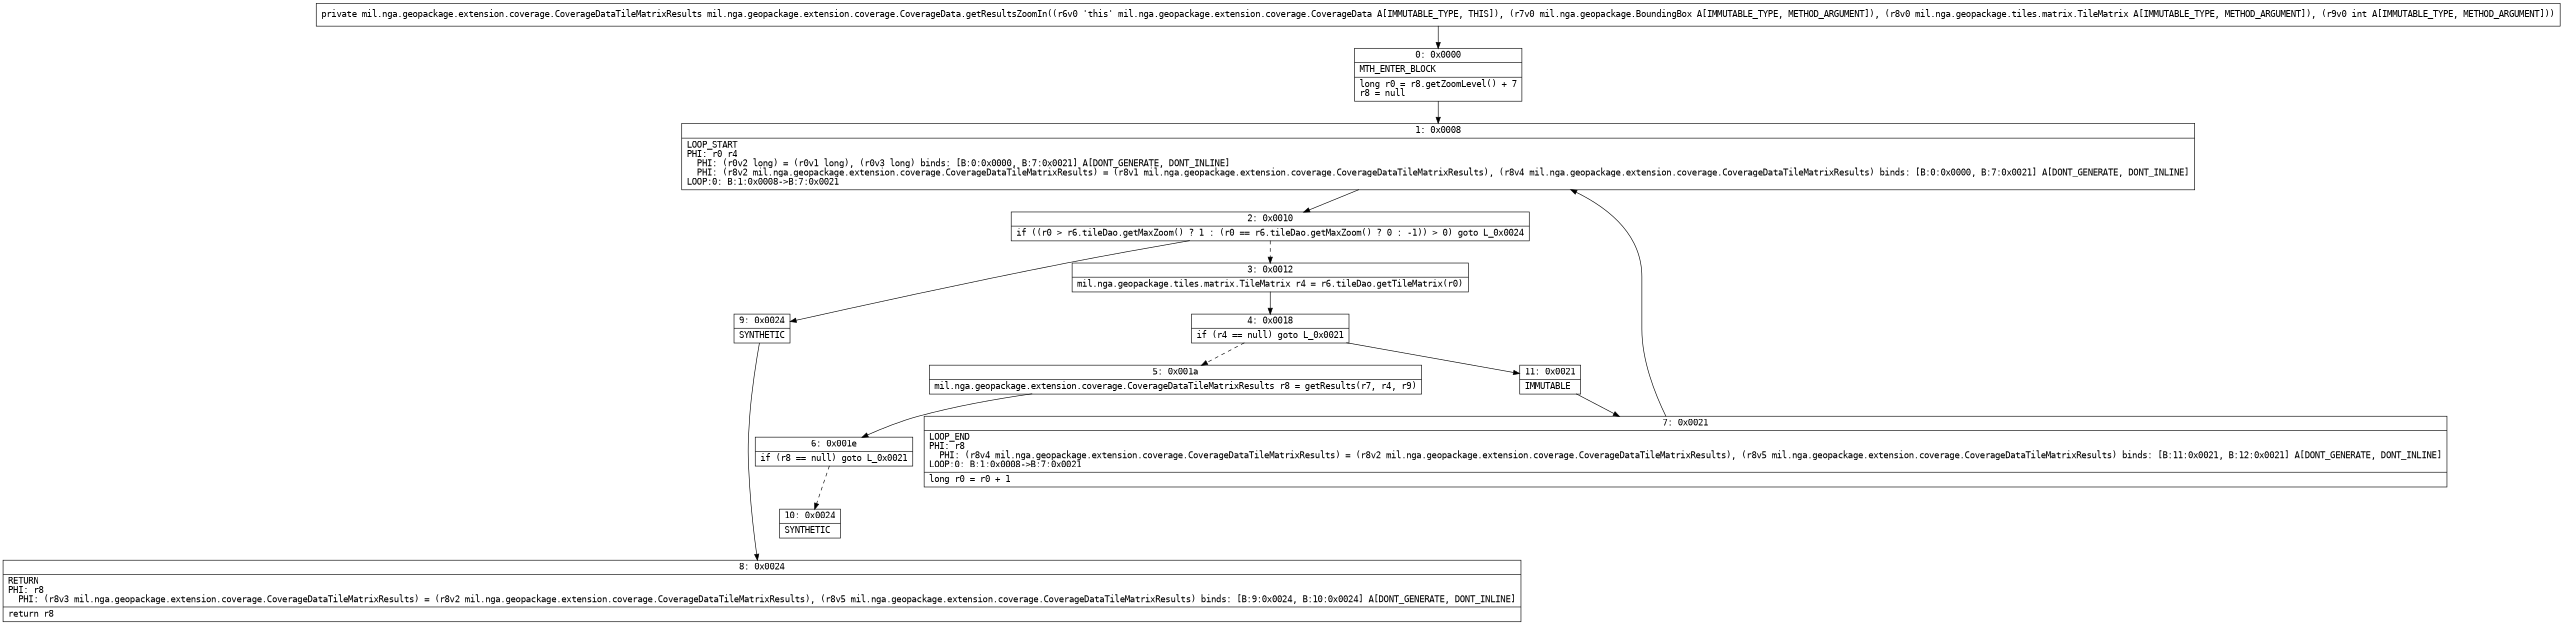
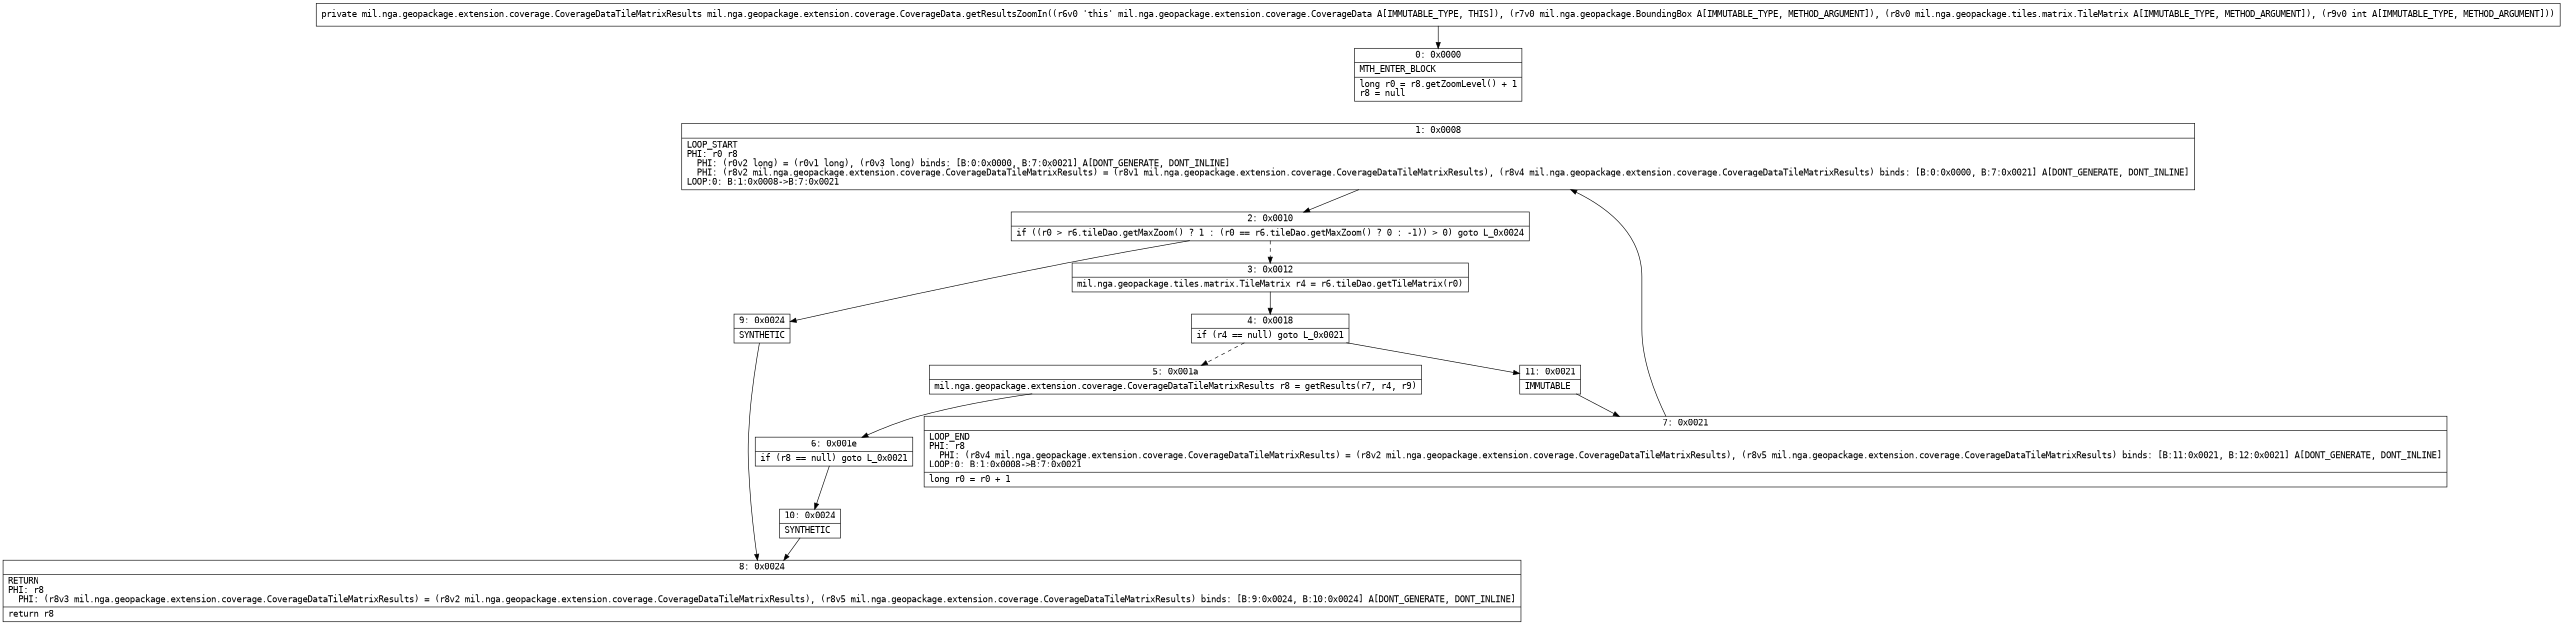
node "0: 0x0000": text "long r0 = r8.getZoomLevel() + 7" -> "long r0 = r8.getZoomLevel() + 1"
edge "0: 0x0000" -> "1: 0x0008": removed
node "1: 0x0008": text "PHI: r0 r4" -> "PHI: r0 r8"
edge "6: 0x001e" -> "10: 0x0024": style dashed -> solid
edge "10: 0x0024" -> "8: 0x0024": added
